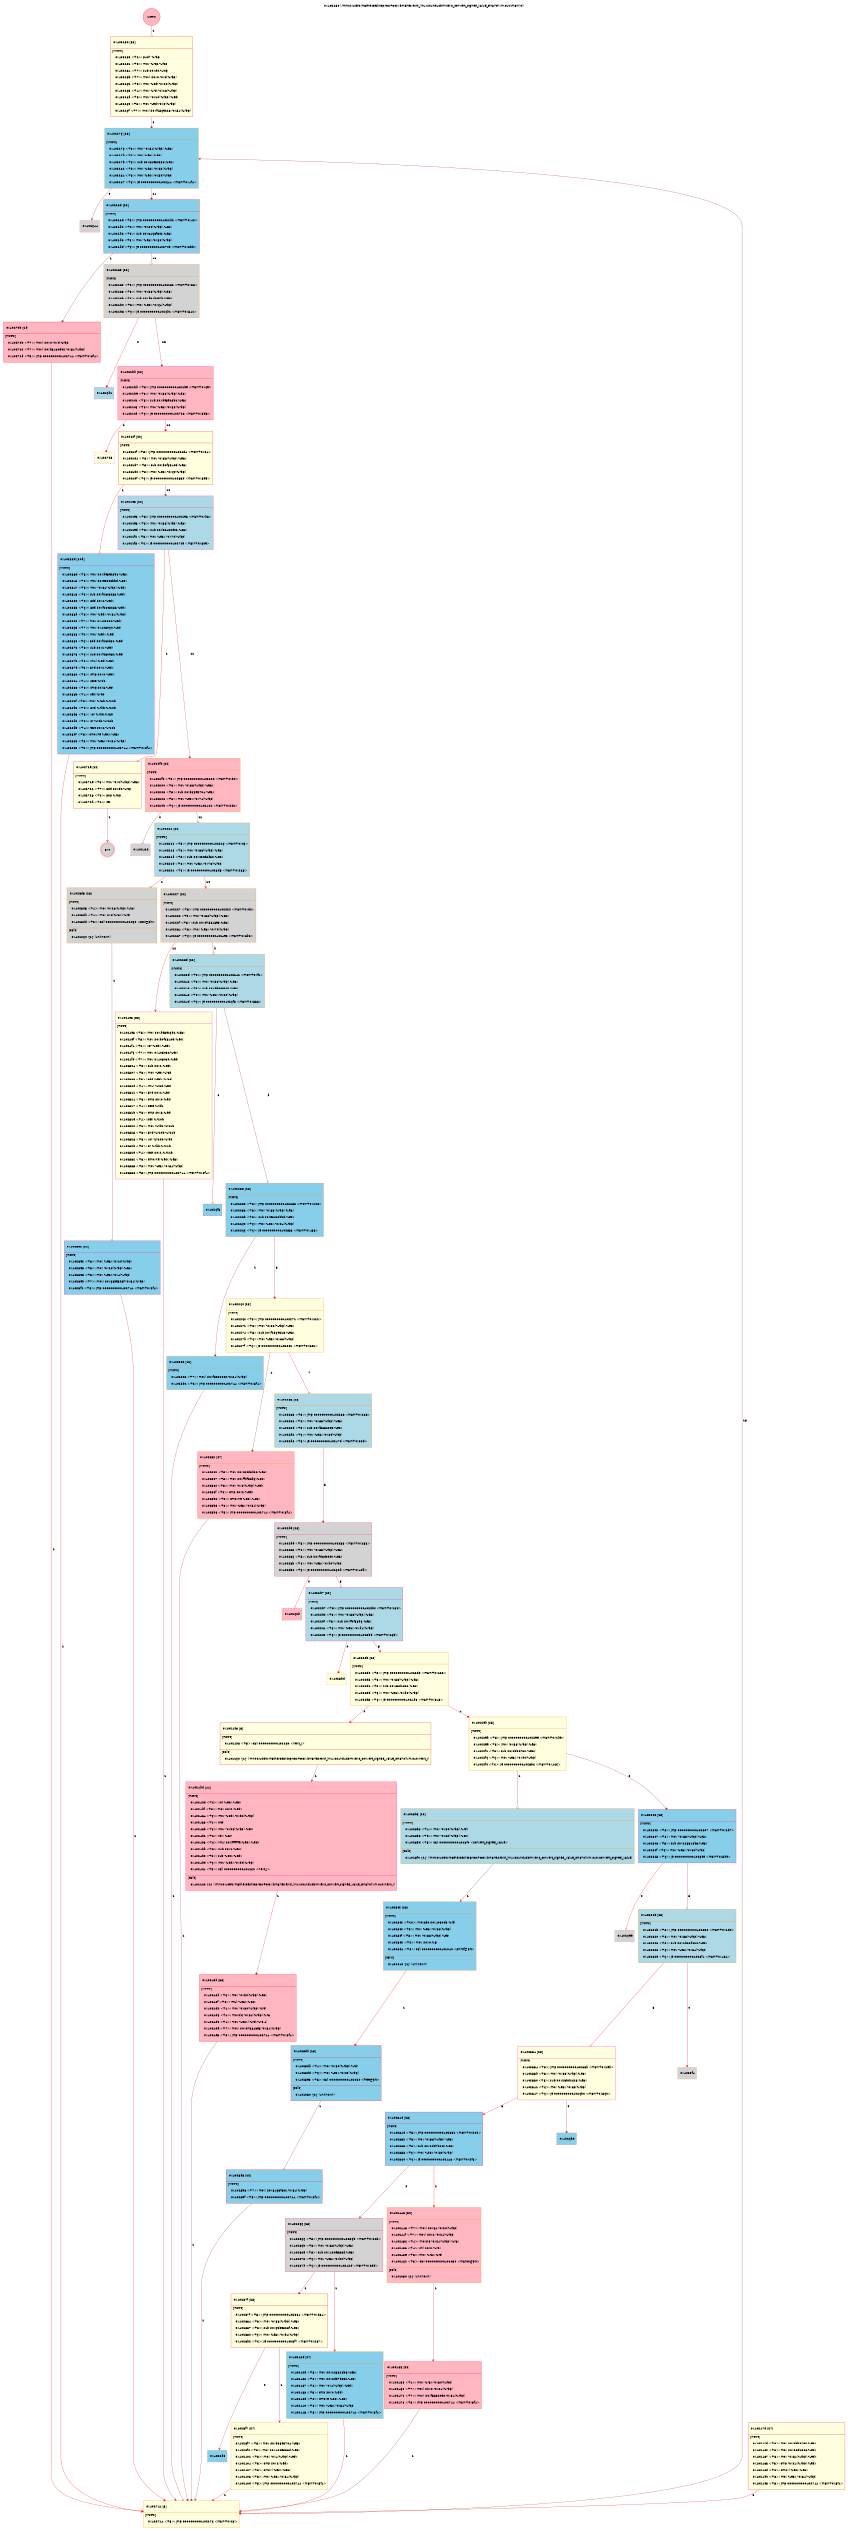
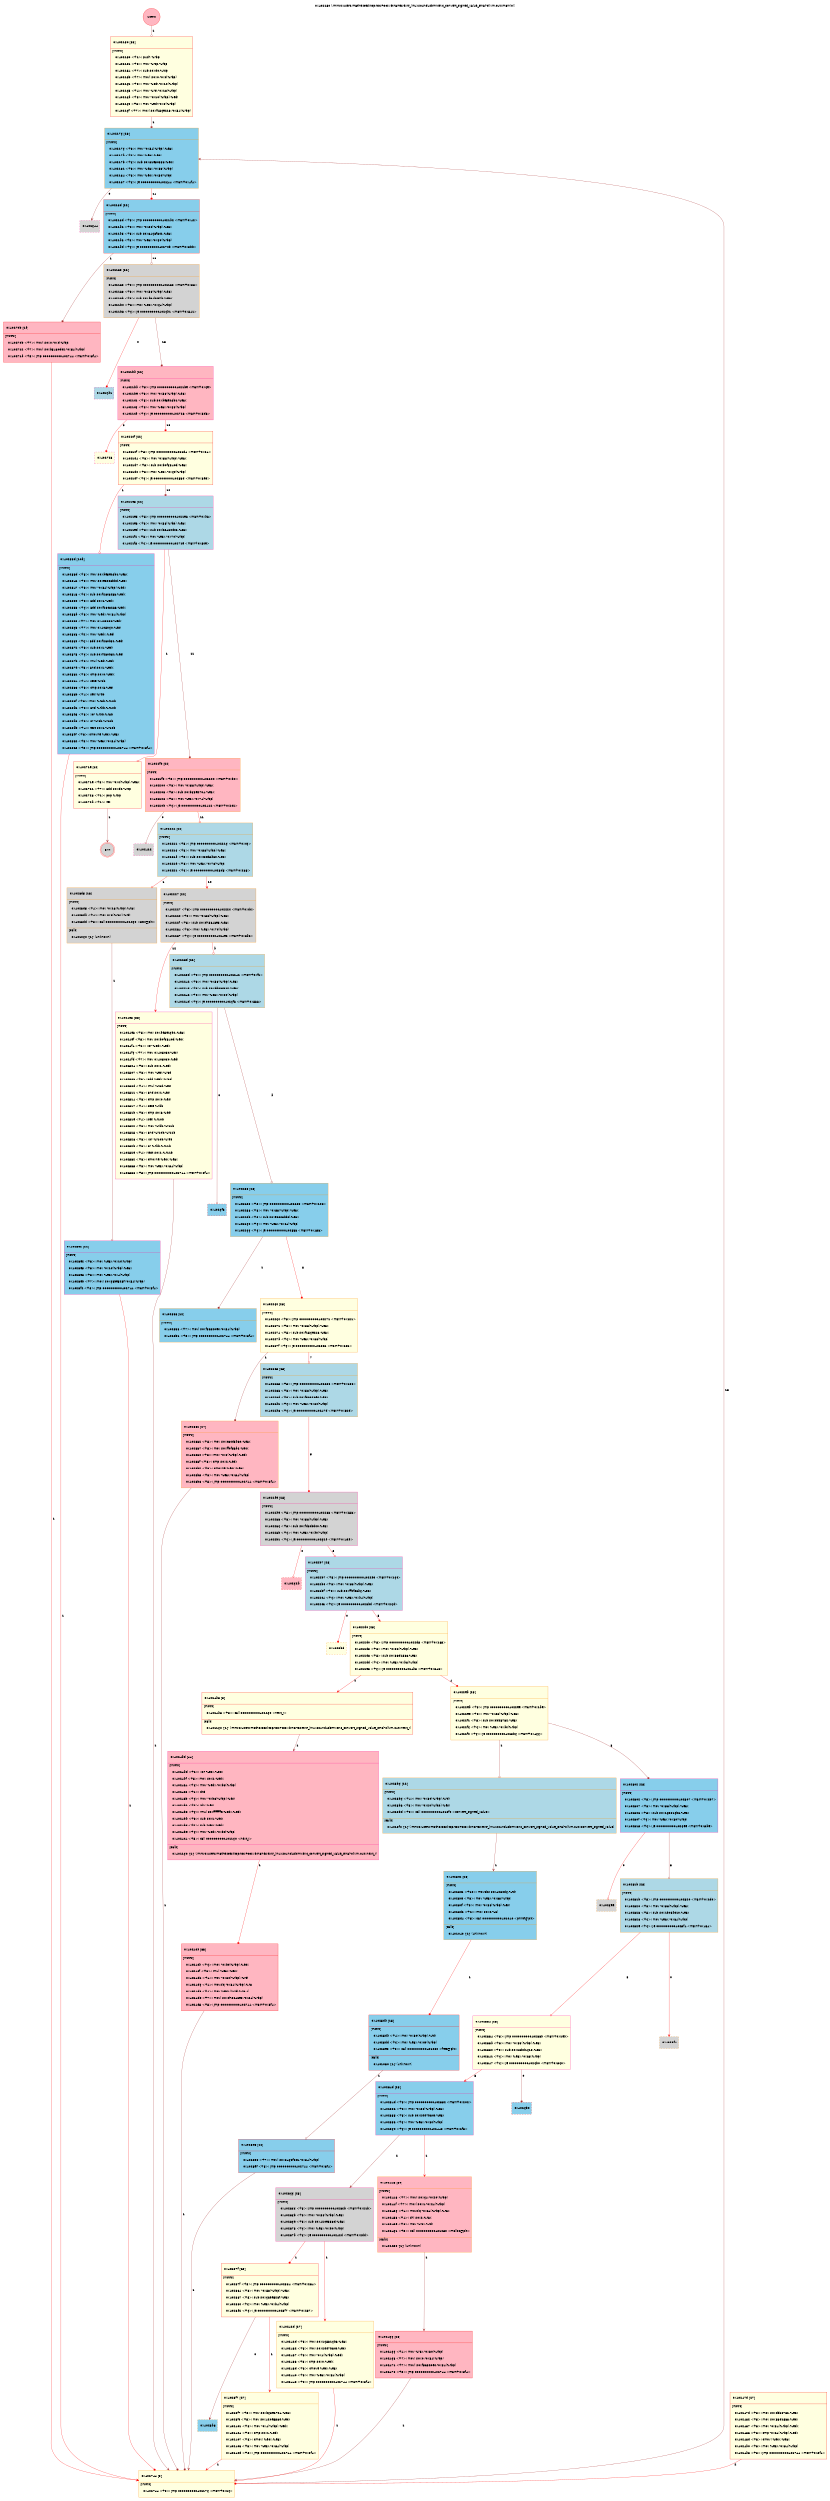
edge "0x4025aa [12]" -> "0x402744 [5]": removed, label "1"
node "0x40242d [27]": fillcolor skyblue -> lightyellow
